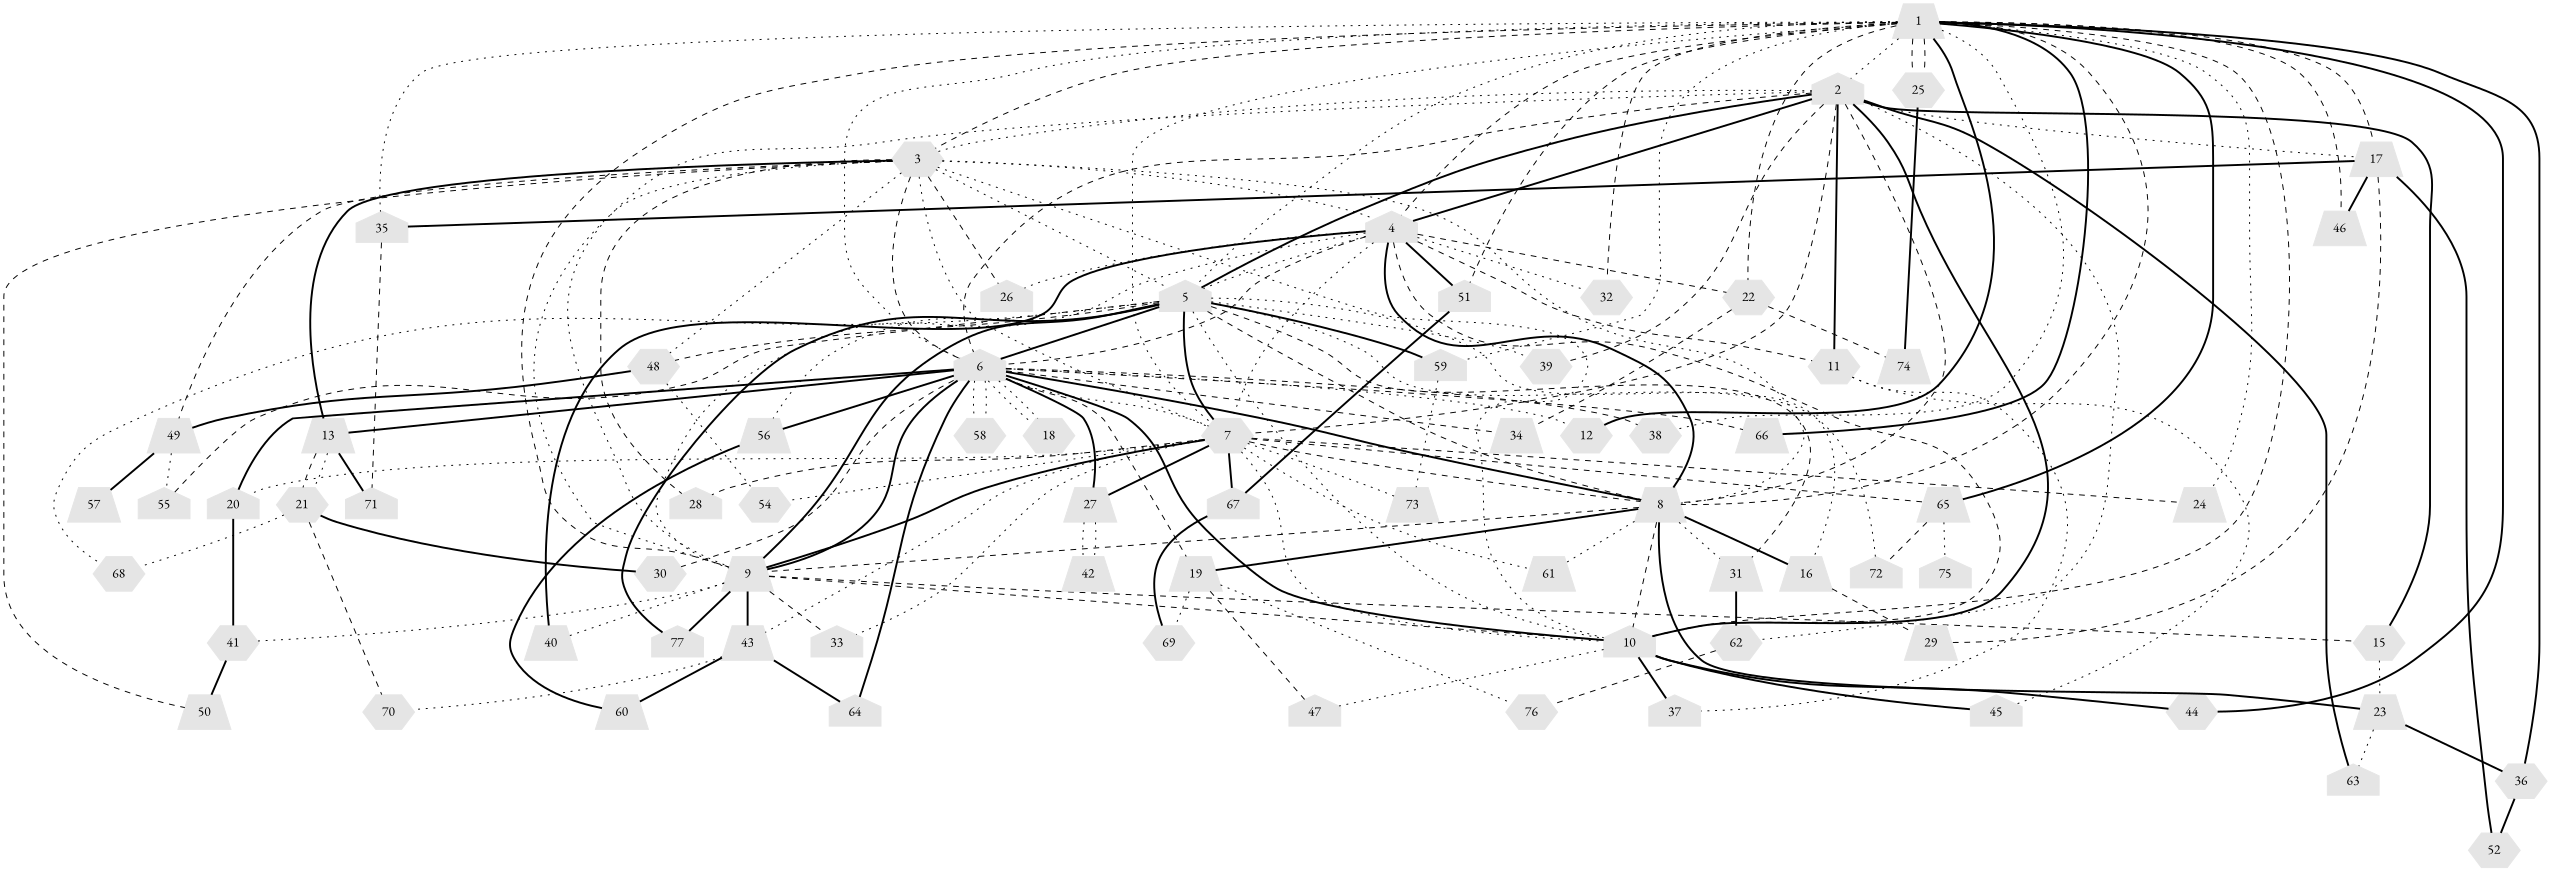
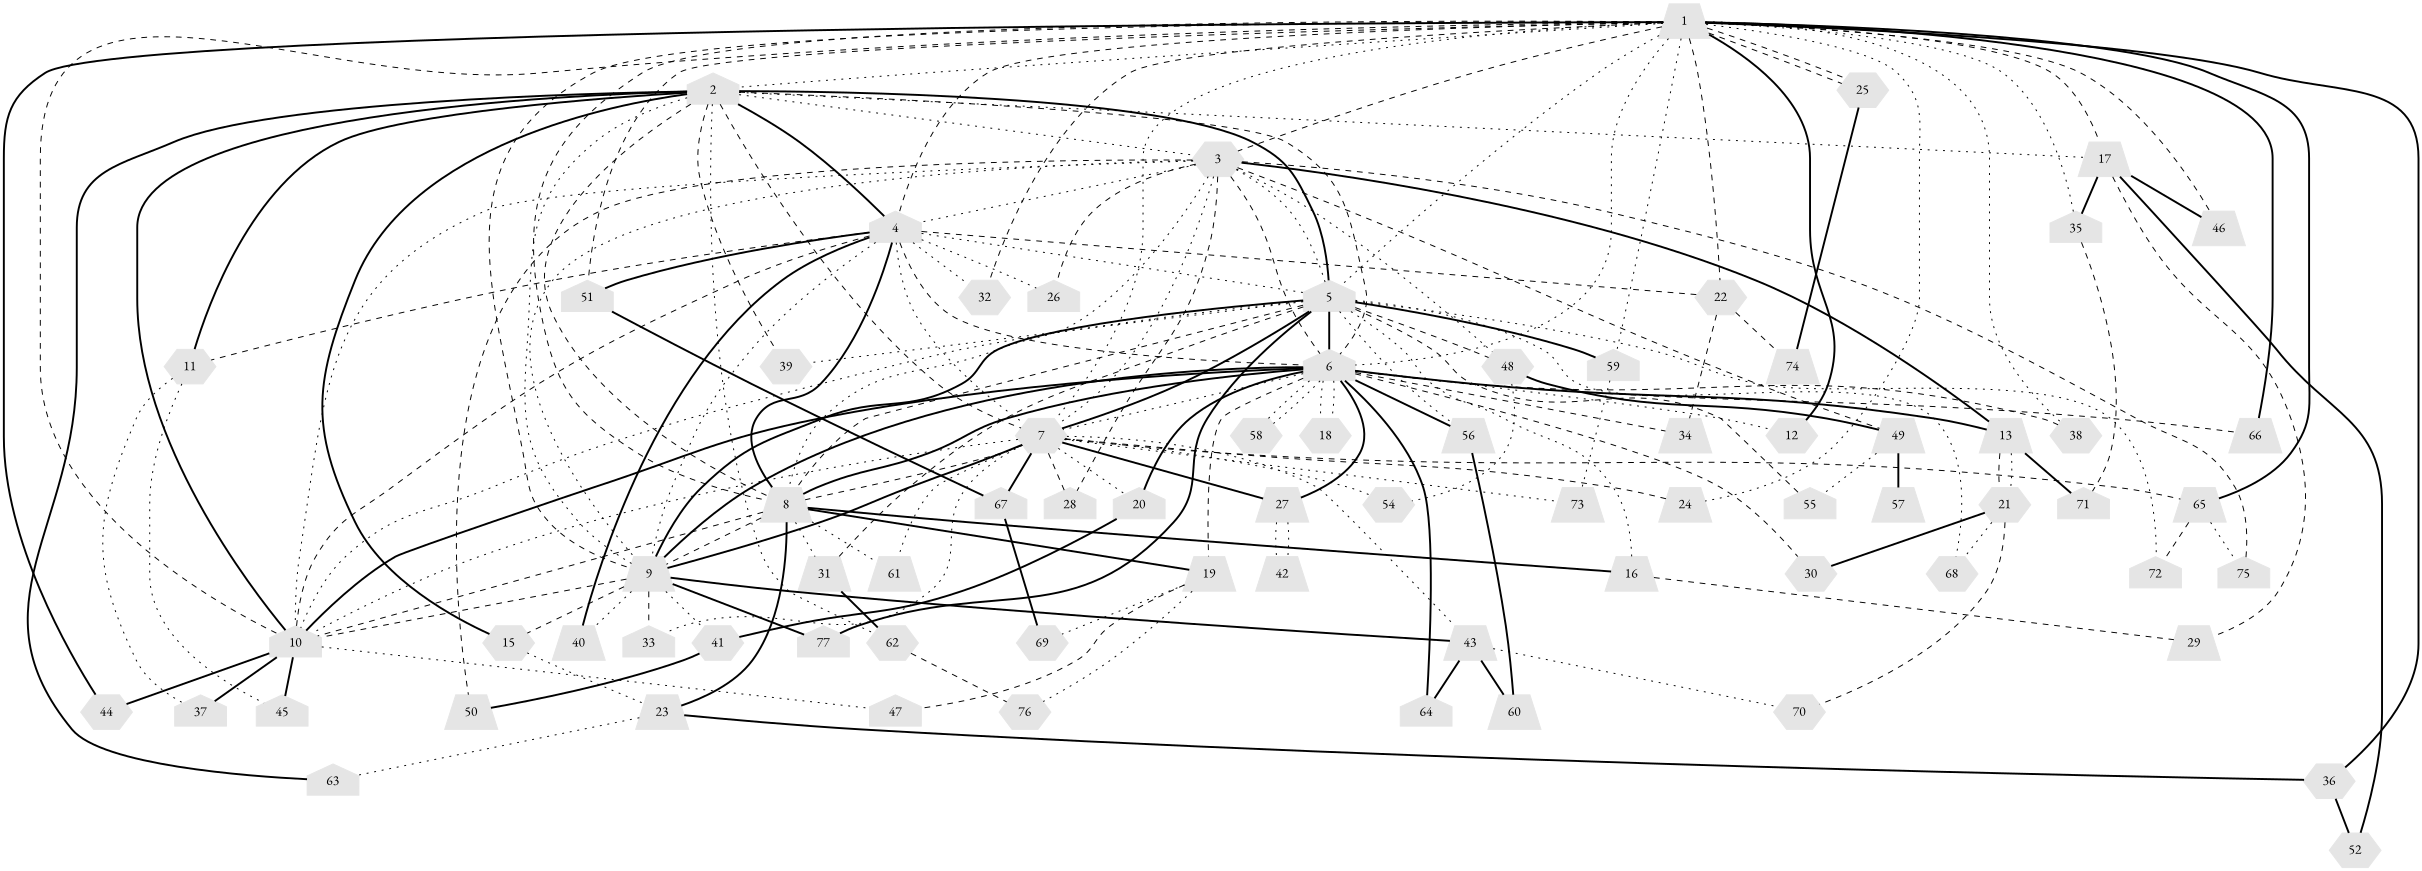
edge "3" -- "75": added
